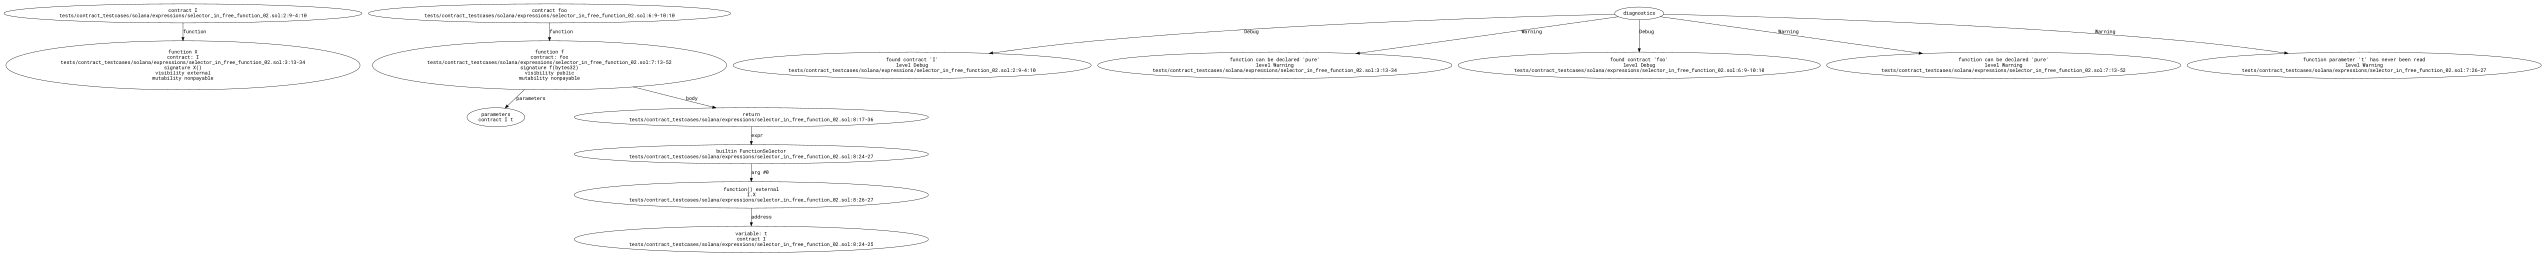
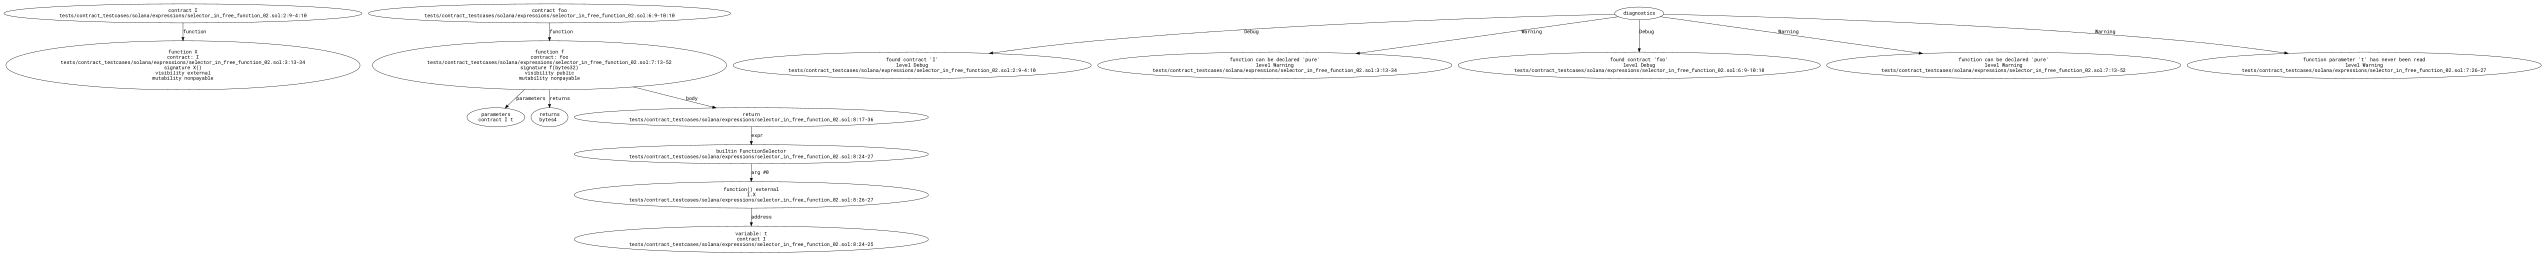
node "returns bytes4": added
